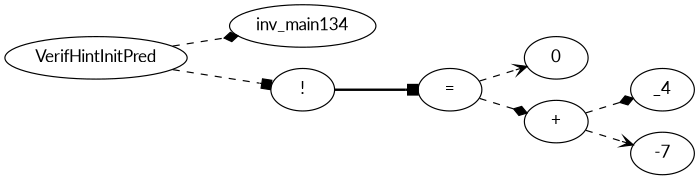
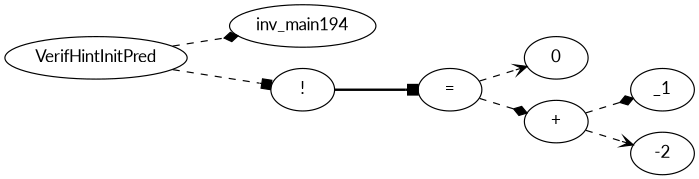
node "inv_main134": label "inv_main134" -> "inv_main194"
node "_4": label "_4" -> "_1"
node "-7": label "-7" -> "-2"
